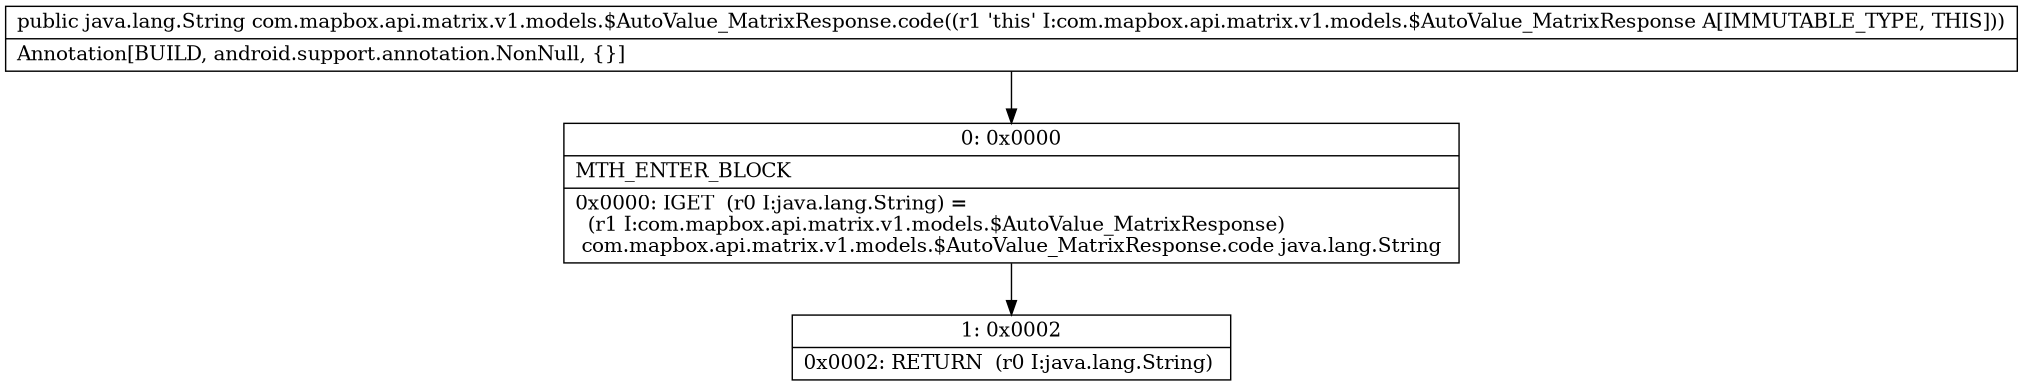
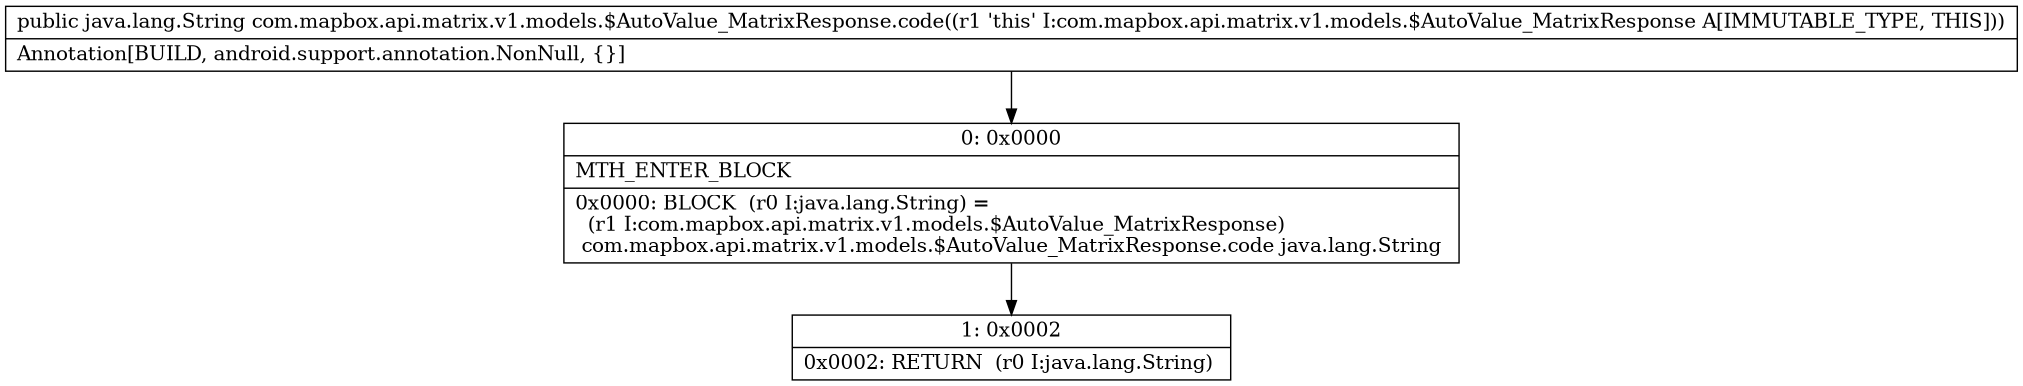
node "0: 0x0000": text "0x0000: IGET  (r0 I:java.lang.String) =" -> "0x0000: BLOCK  (r0 I:java.lang.String) ="
